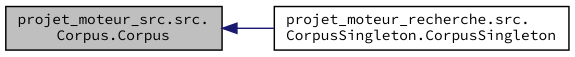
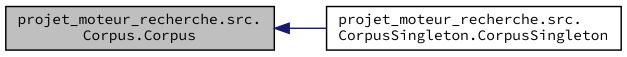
node "projet_moteur_src.src. Corpus.Corpus": label "projet_moteur_src.src. Corpus.Corpus" -> "projet_moteur_recherche.src. Corpus.Corpus"
